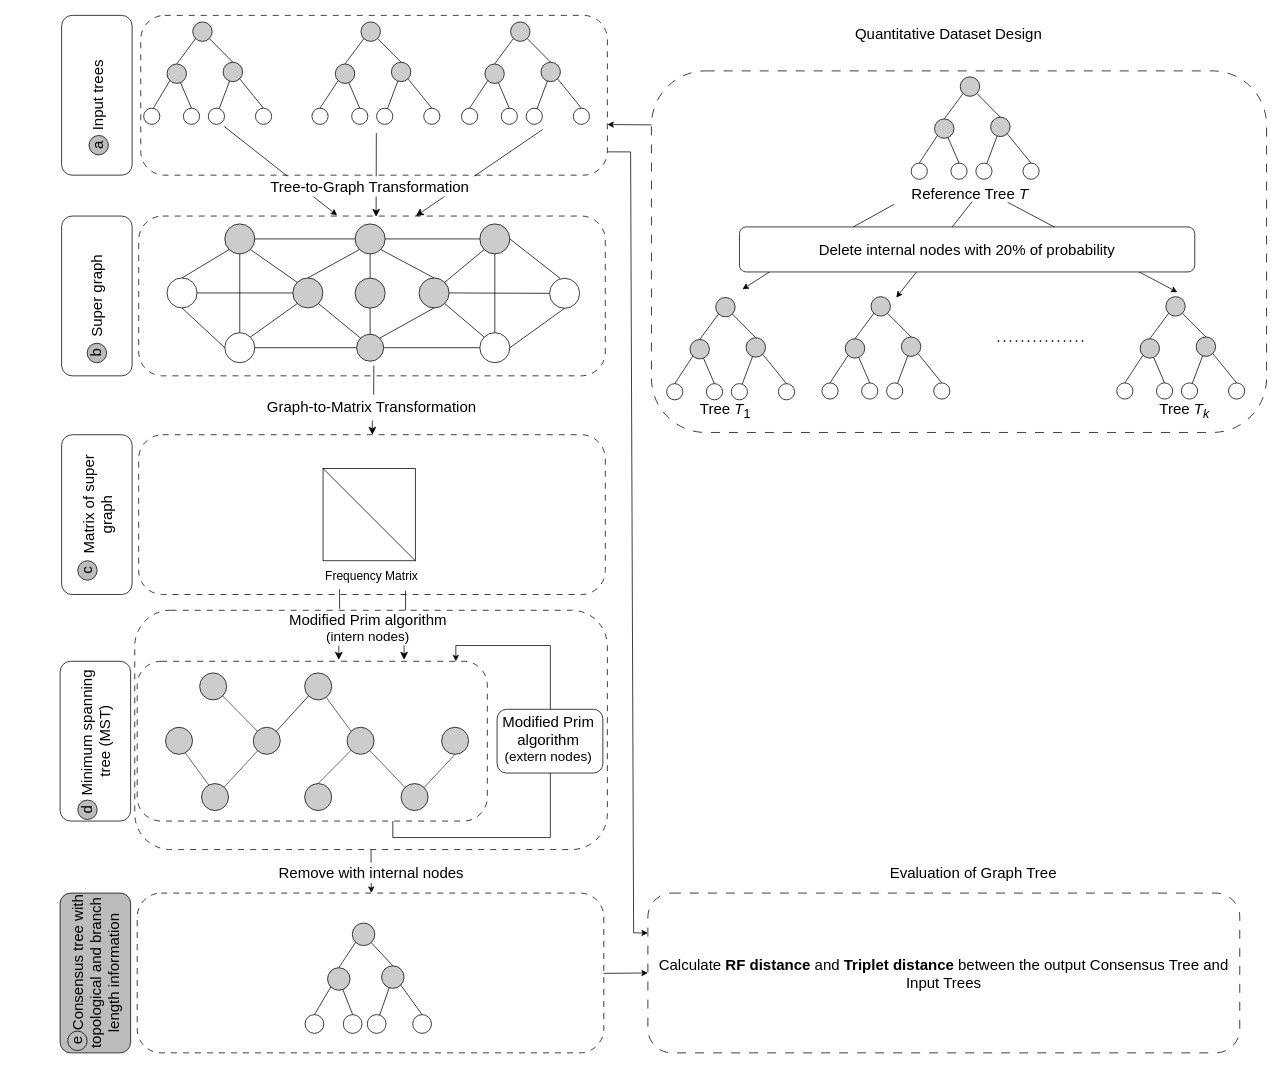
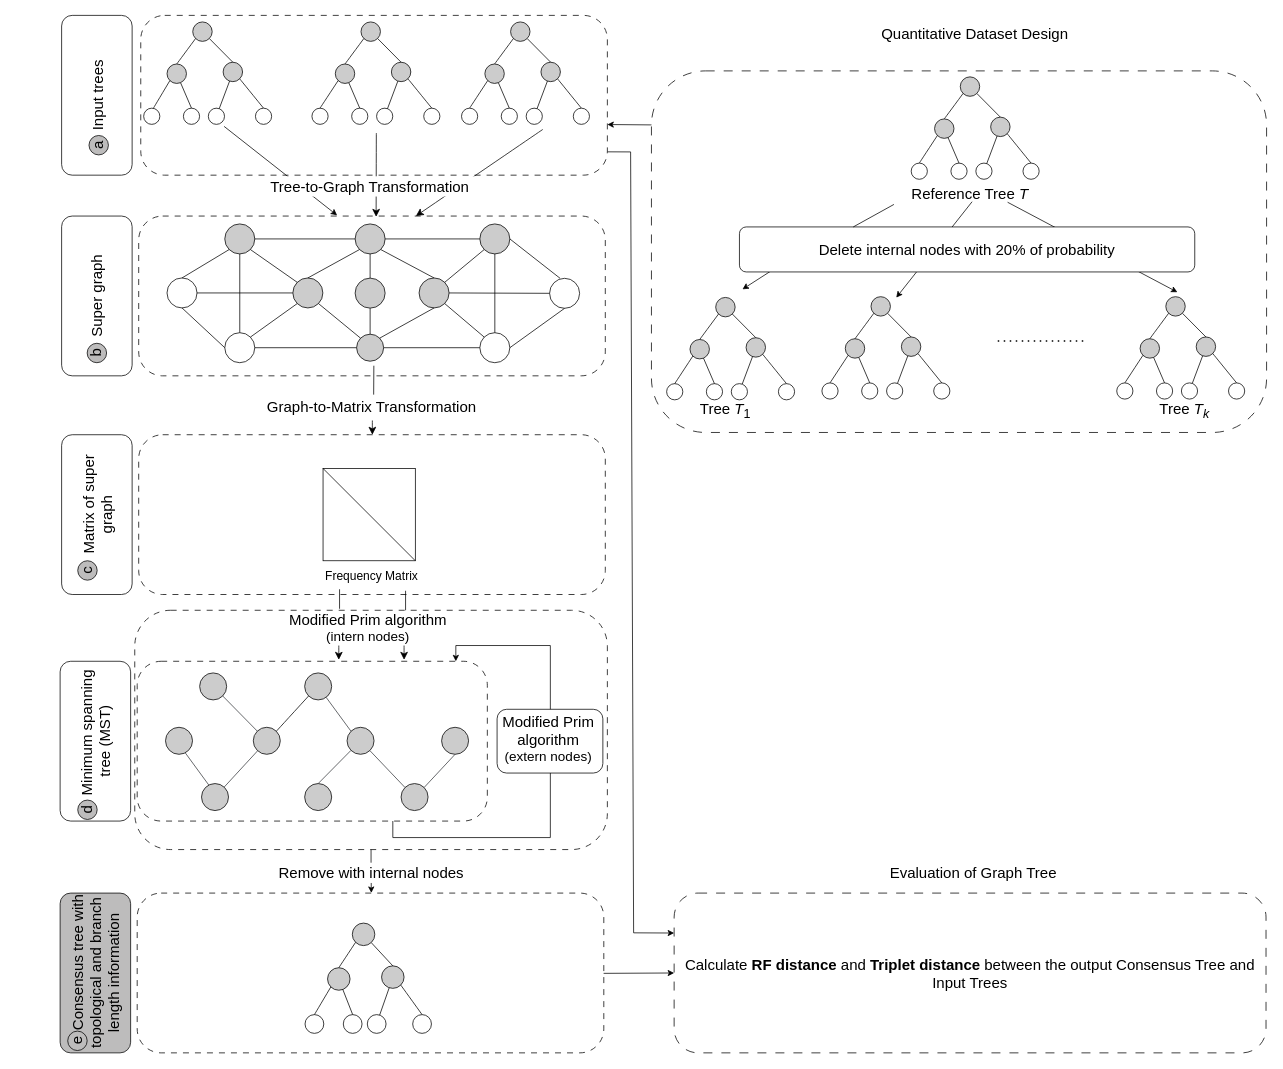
node "Quantitative Dataset Design": moved (948, 33) -> (975, 33)
node "Calculate RF distance and Triplet distance between the output Consensus Tree and Input Trees": moved (944, 973) -> (970, 973)
